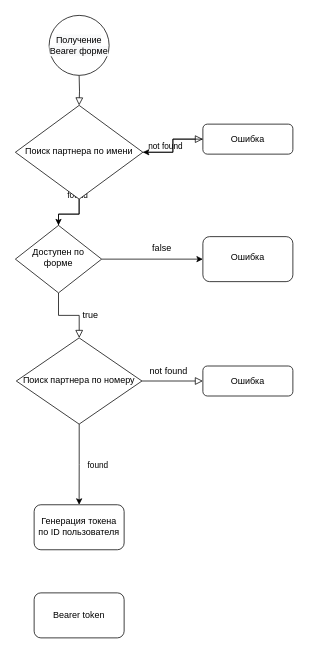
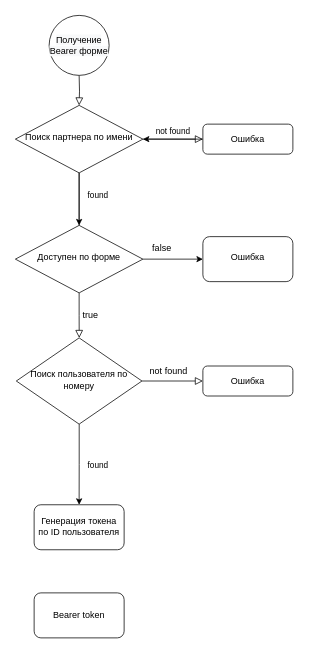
node "Поиск партнера по имени": size 128x94 -> 128x68
node "Доступен по форме": size 86x68 -> 128x68
node "Поиск партнера по номеру": label "Поиск партнера по номеру" -> "Поиск пользователя по номеру"
